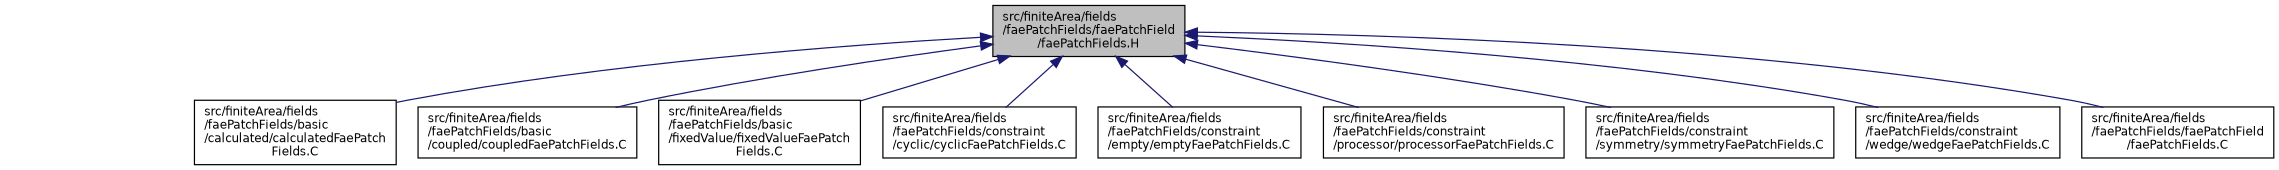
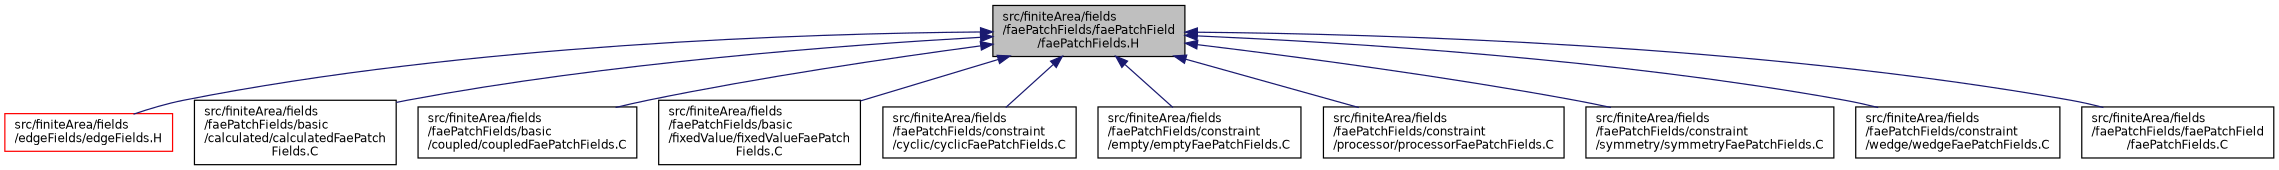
node "src/finiteArea/fields /edgeFields/edgeFields.H": added
